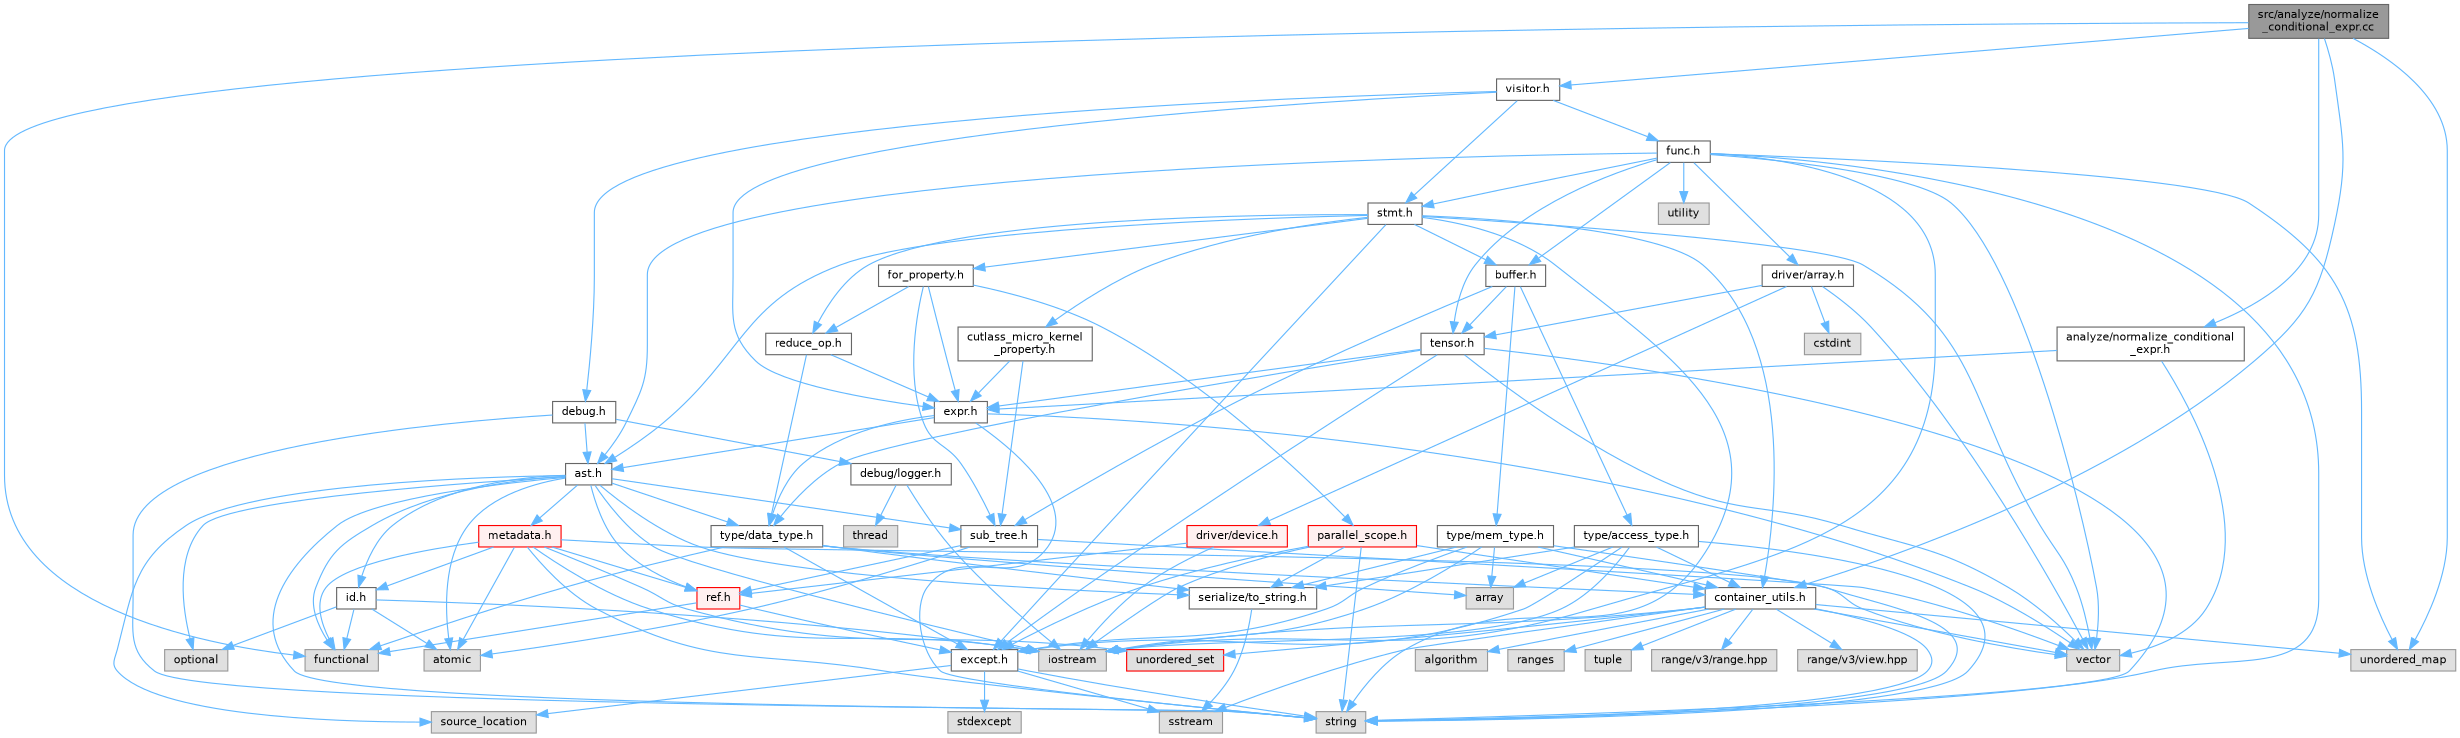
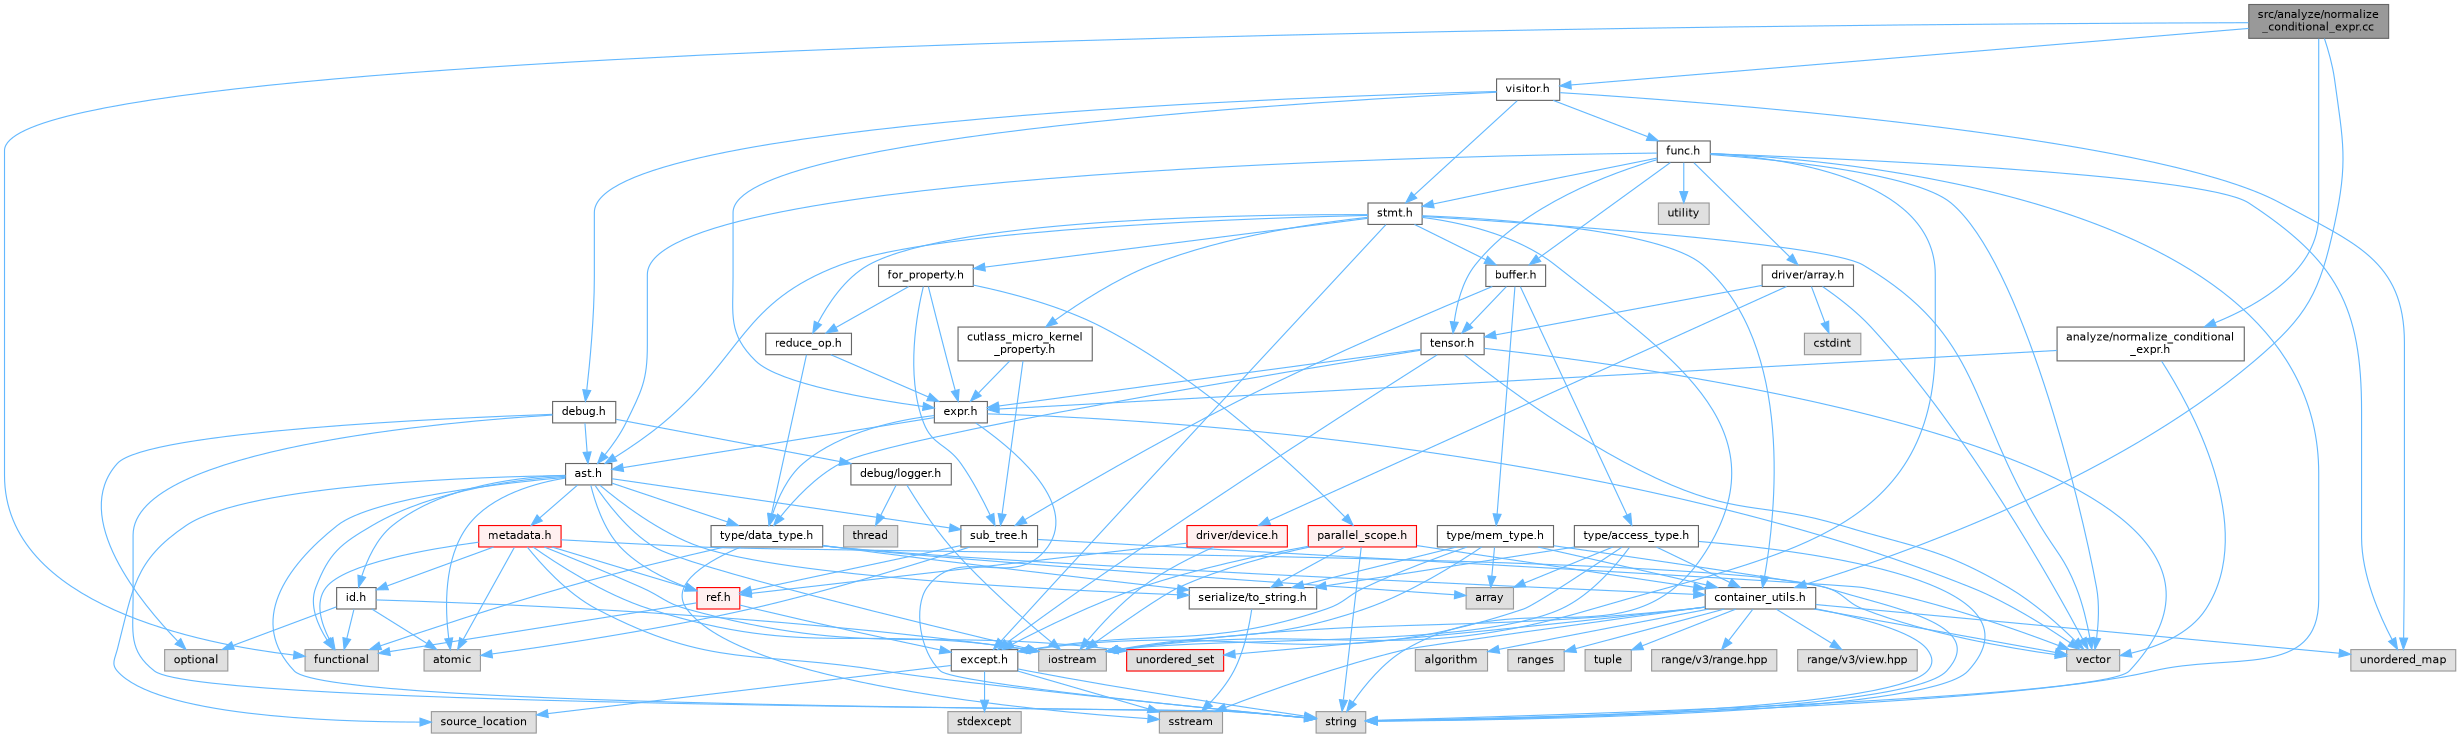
edge "src/analyze/normalize _conditional_expr.cc" -> "unordered_map": now "visitor.h" -> "unordered_map"
edge "ast.h" -> "optional": now "debug.h" -> "optional"
edge "type/data_type.h" -> "except.h": now "type/data_type.h" -> "sstream"
